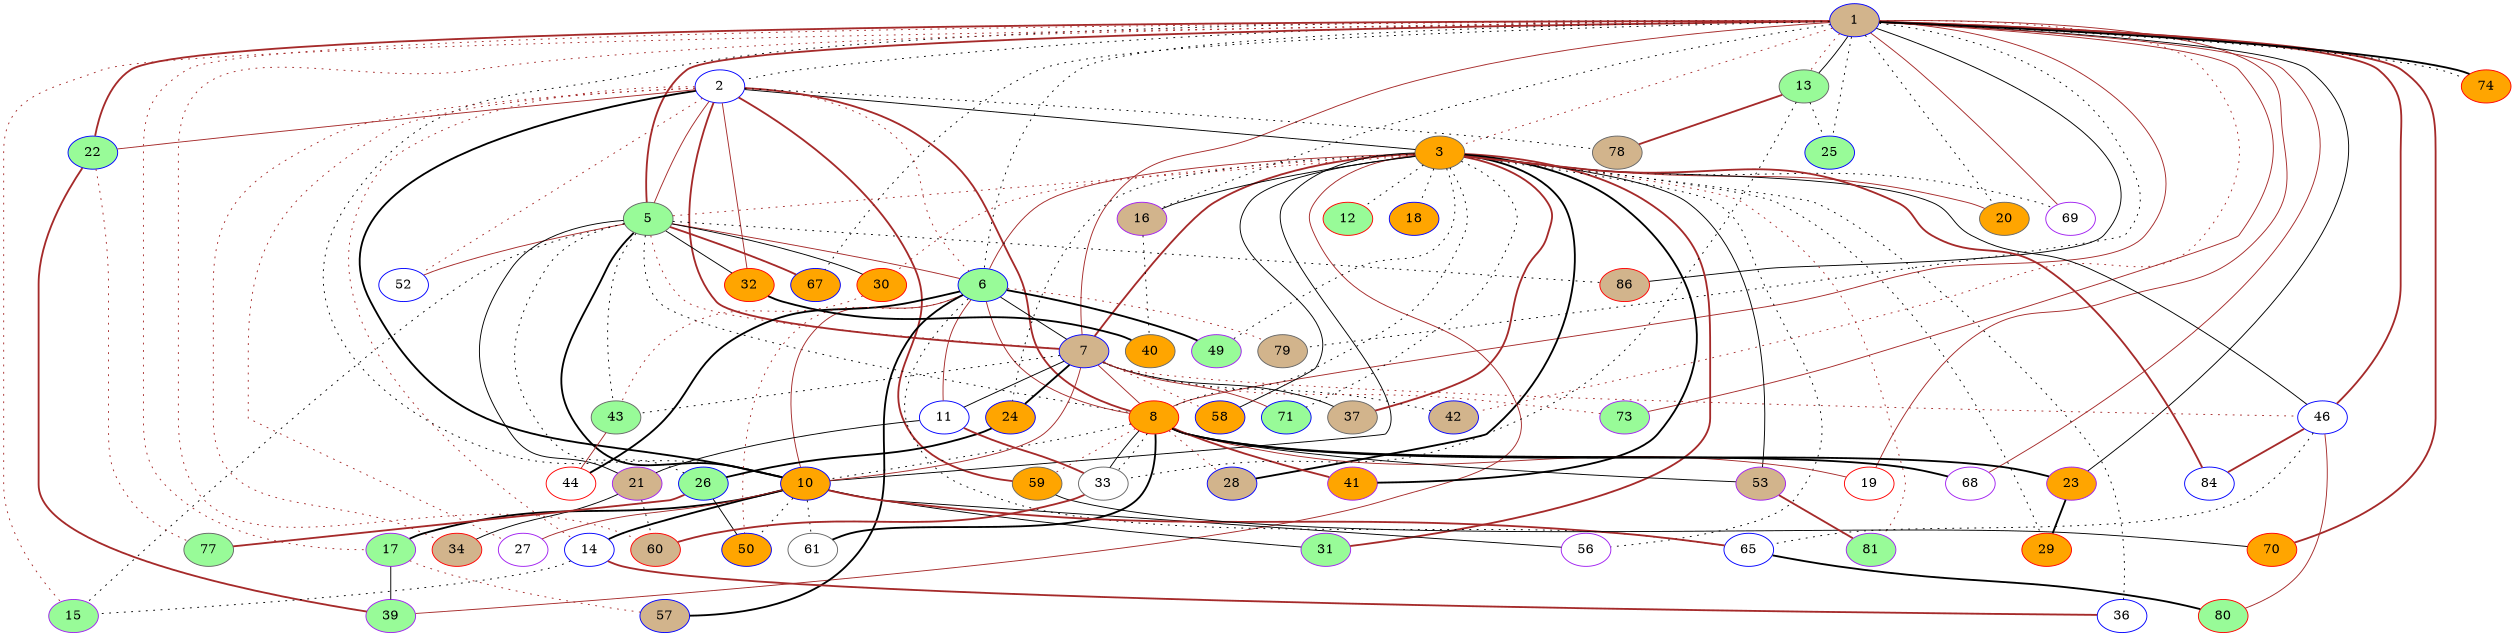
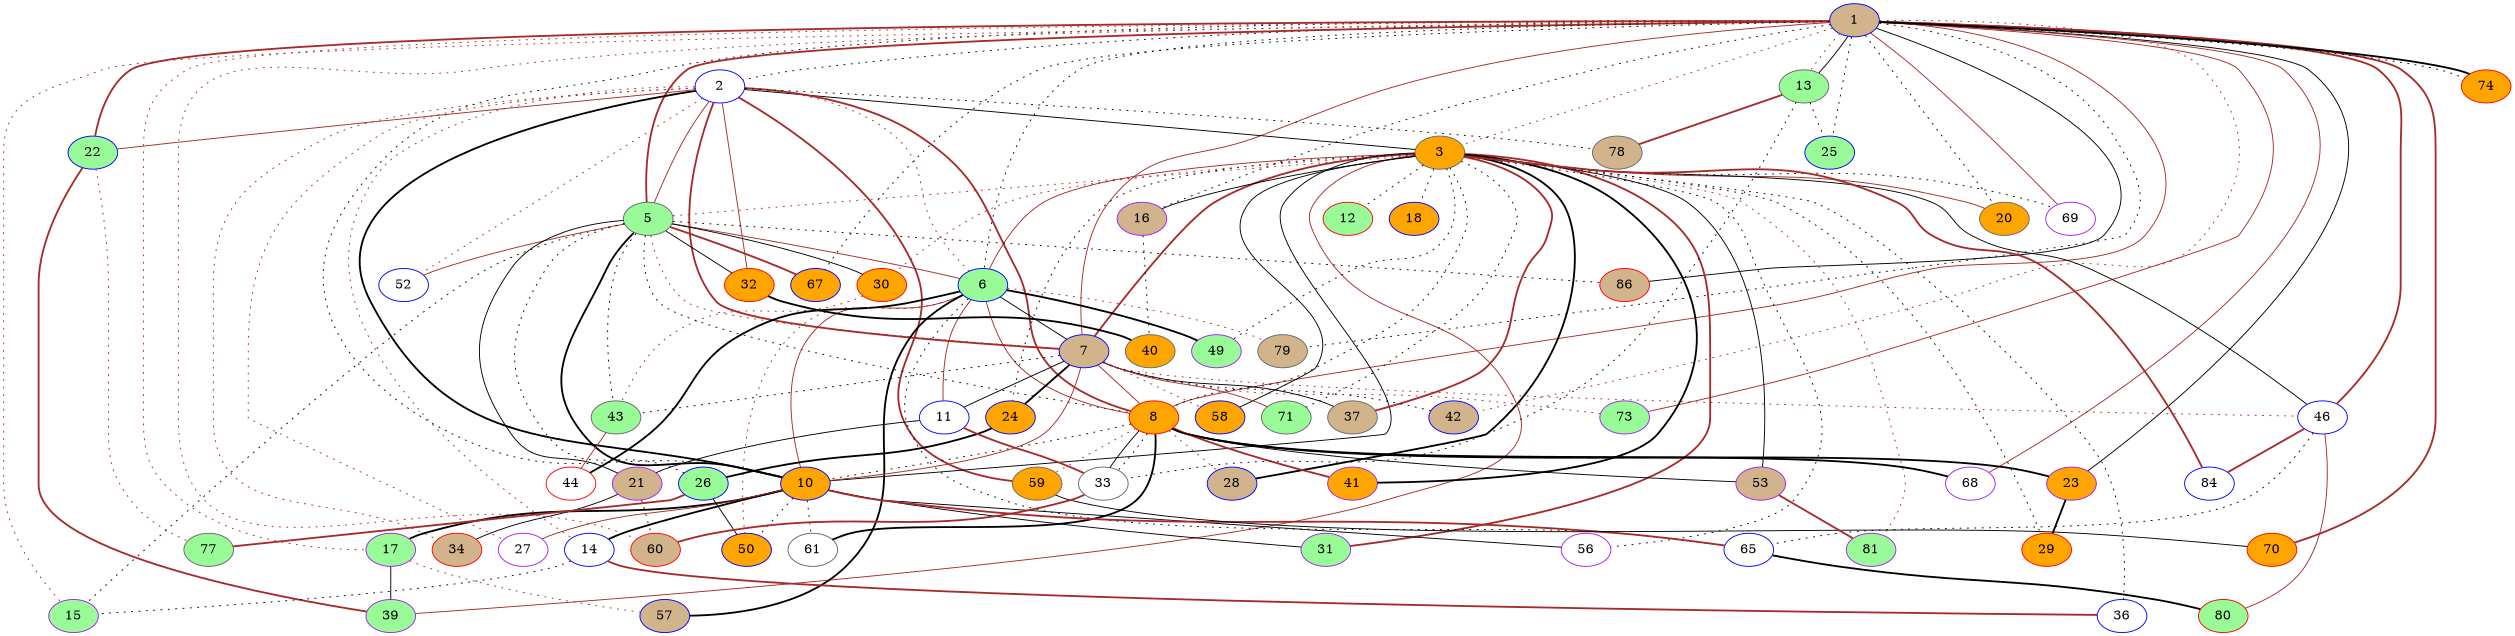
node "71": color blue -> gray40
node "19": removed
